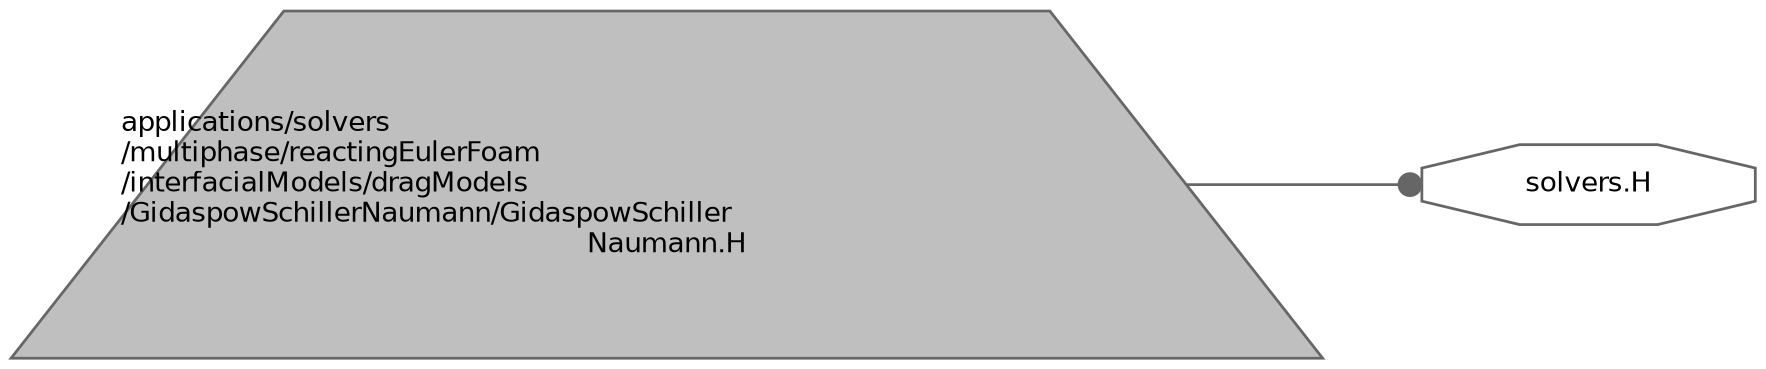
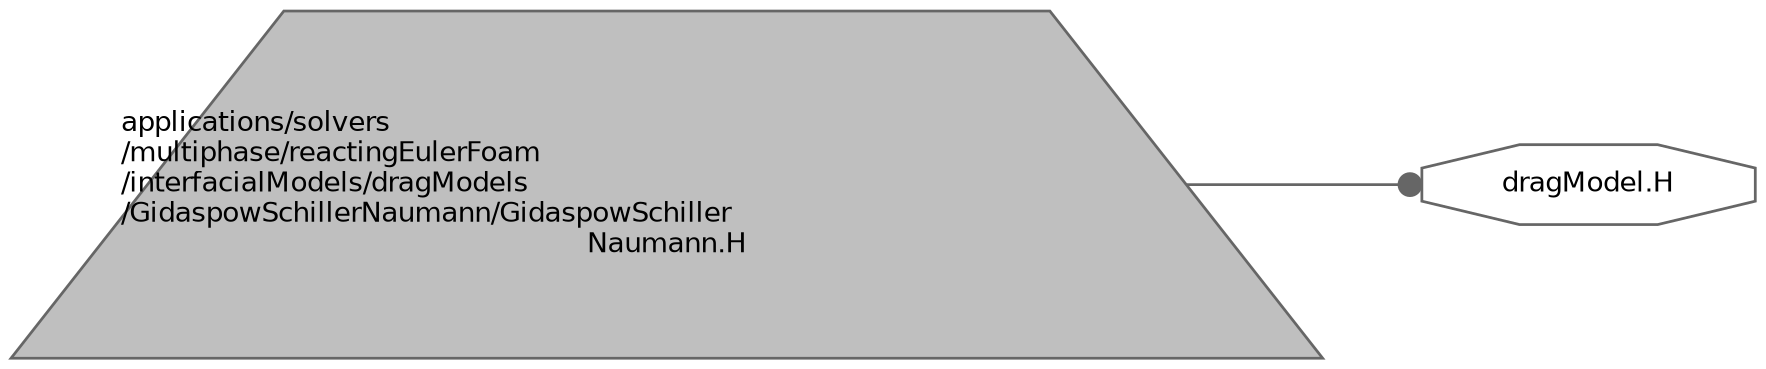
node "solvers.H": label "solvers.H" -> "dragModel.H"
